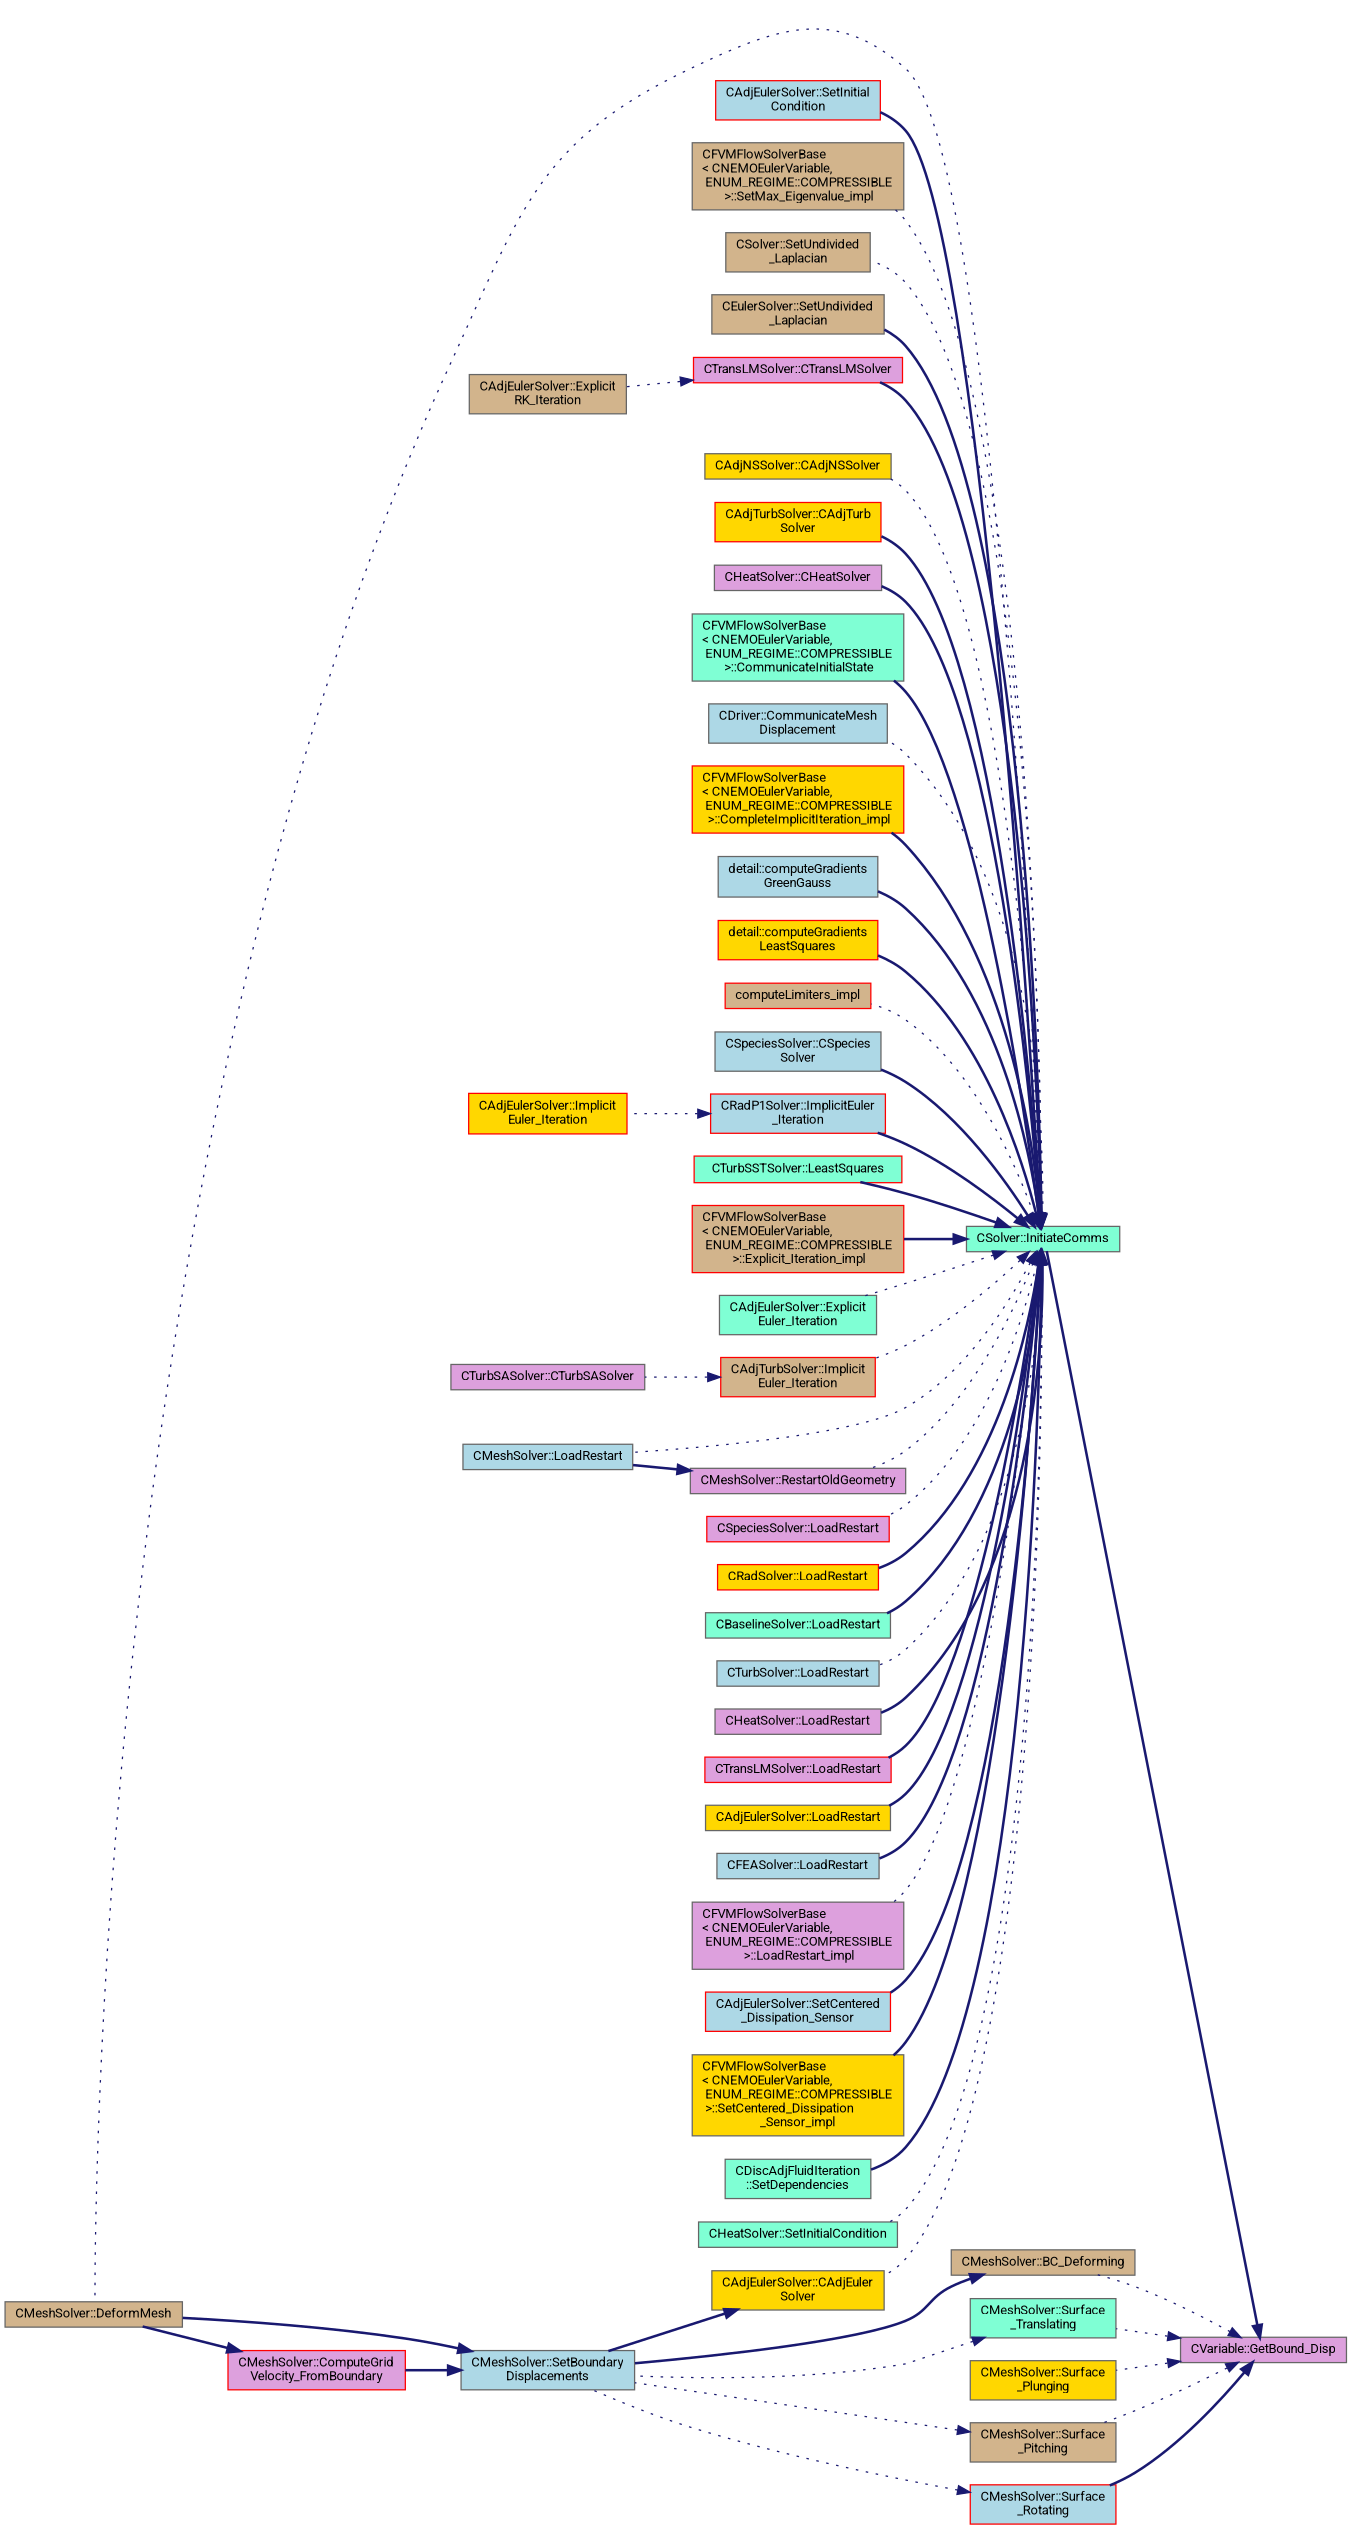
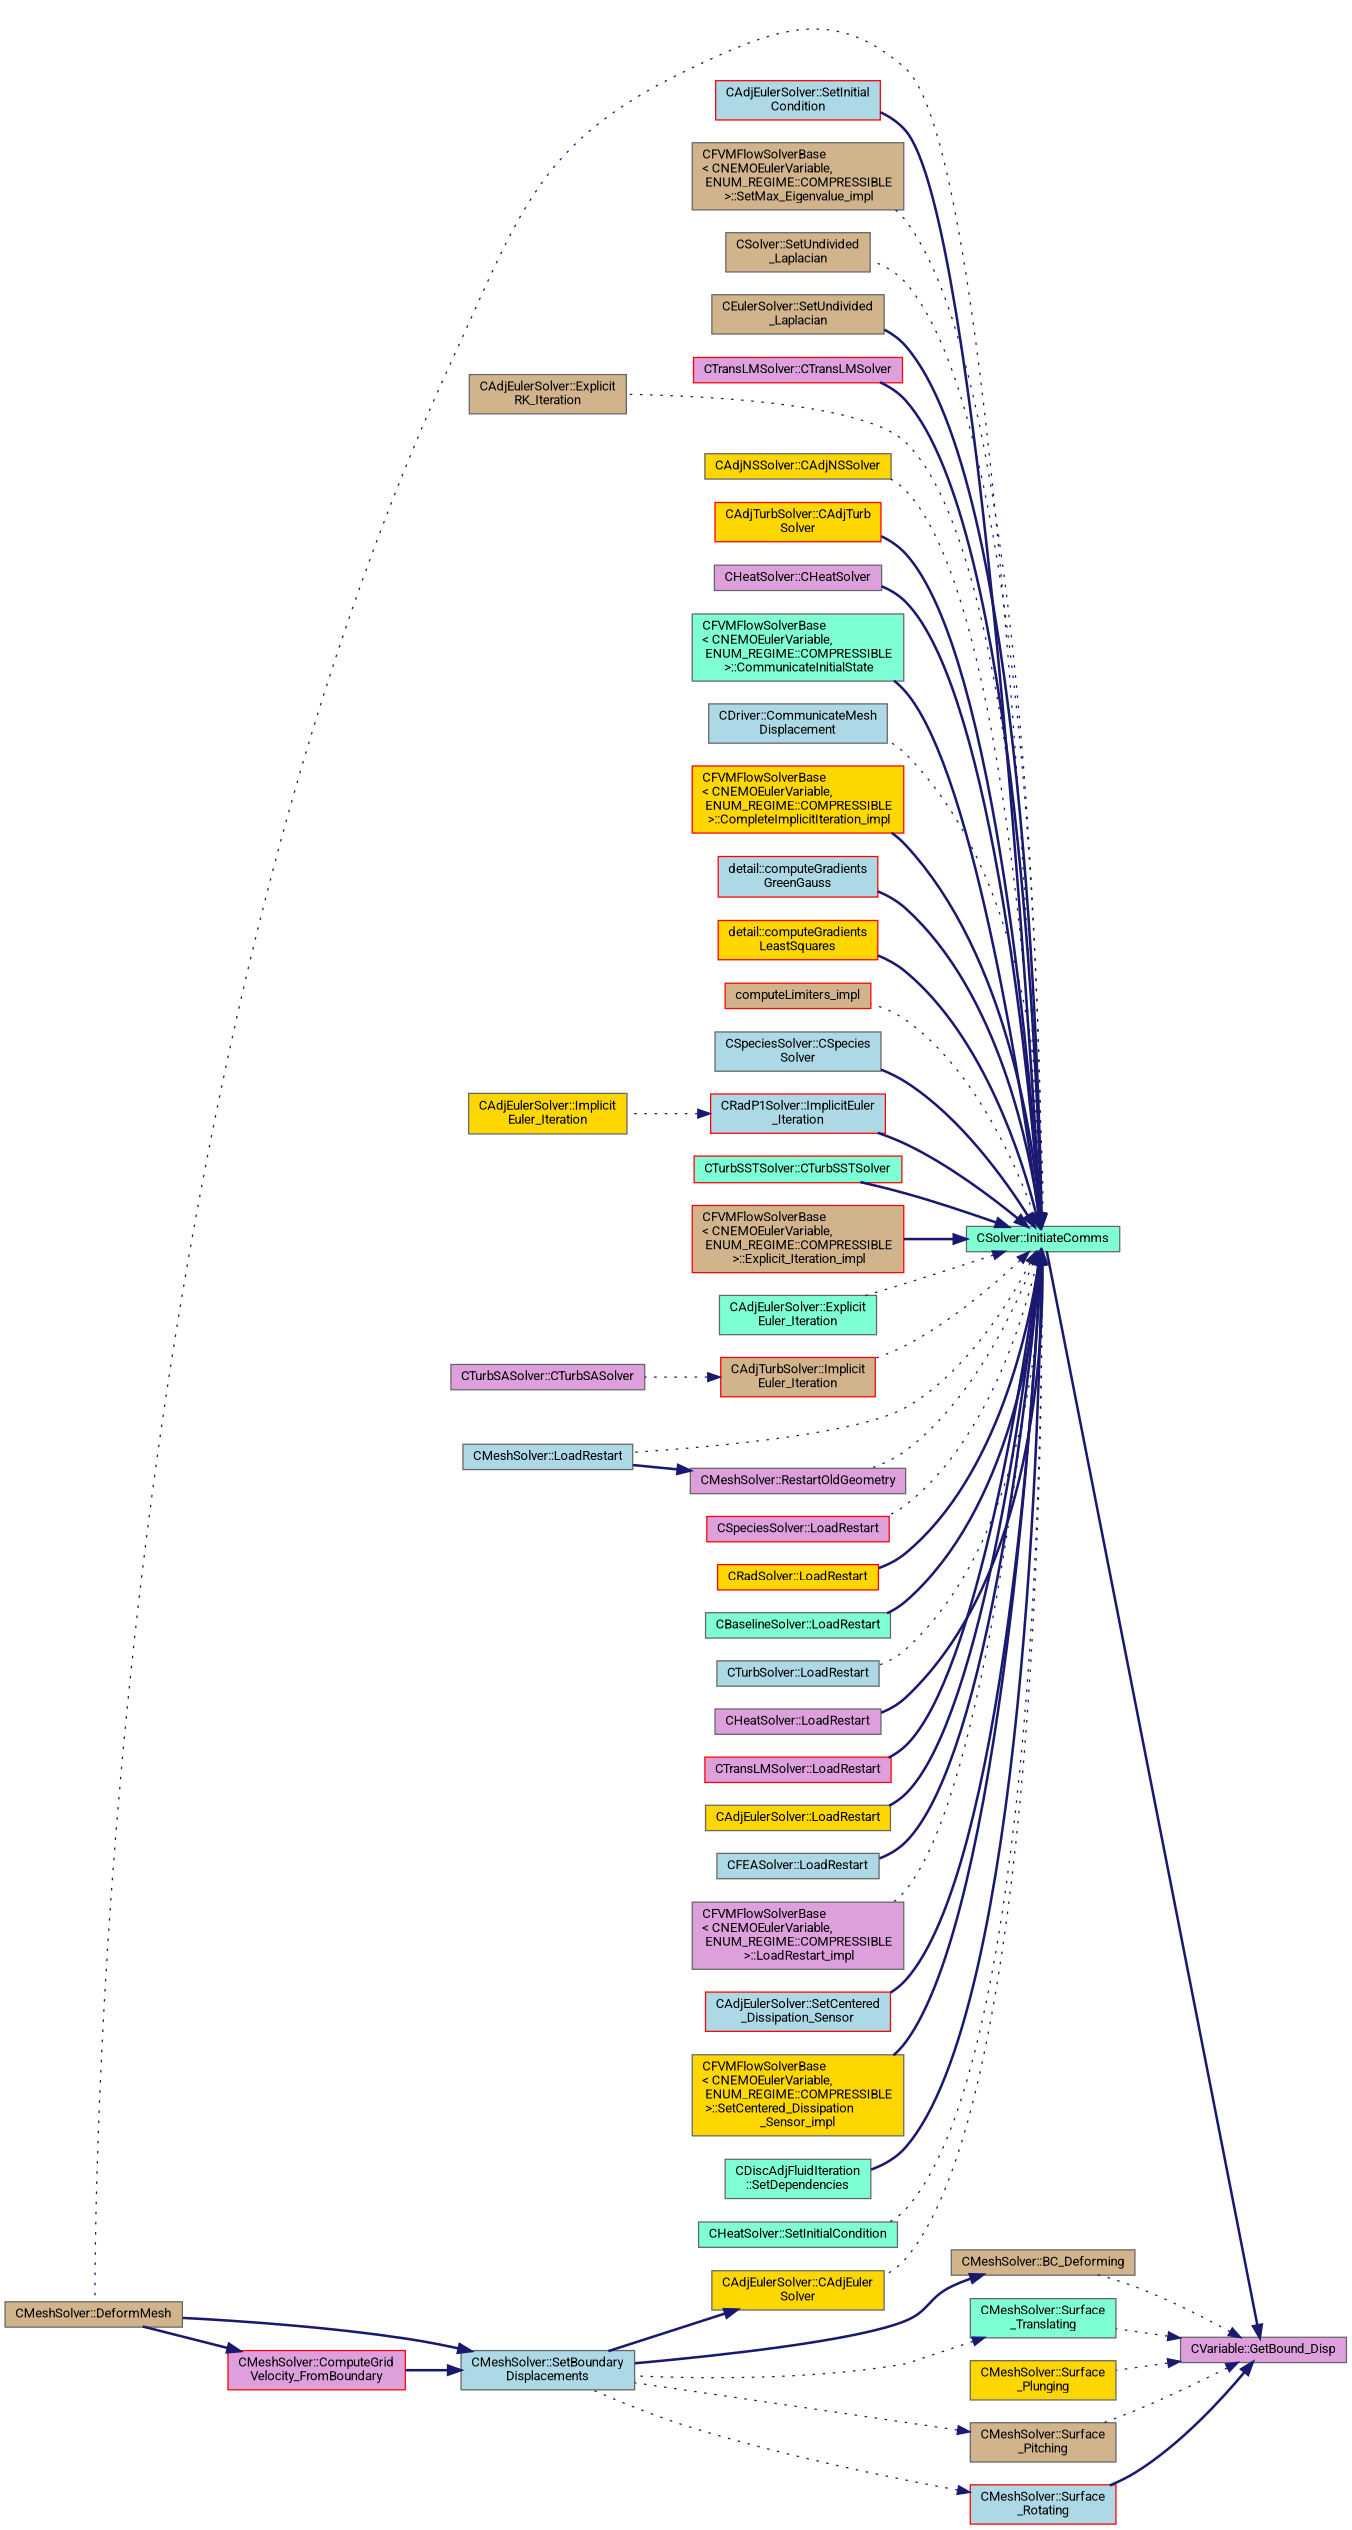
edge "CAdjEulerSolver::Explicit RK_Iteration" -> "CTransLMSolver::CTransLMSolver": now "CAdjEulerSolver::Explicit RK_Iteration" -> "CSolver::InitiateComms"
node "detail::computeGradients GreenGauss": color gray40 -> red
node "CAdjEulerSolver::Implicit Euler_Iteration": color red -> gray40
node "CTurbSSTSolver::LeastSquares": label "CTurbSSTSolver::LeastSquares" -> "CTurbSSTSolver::CTurbSSTSolver"
